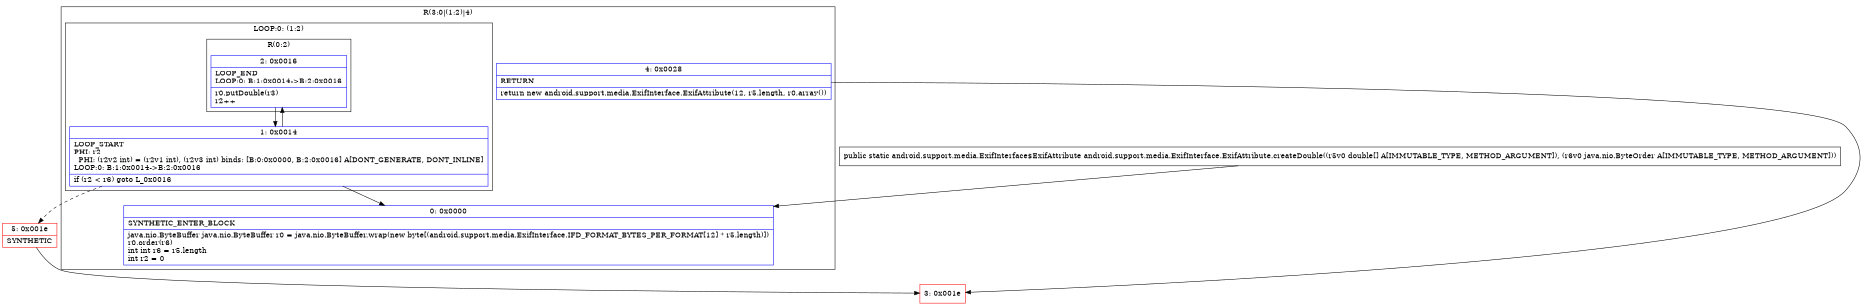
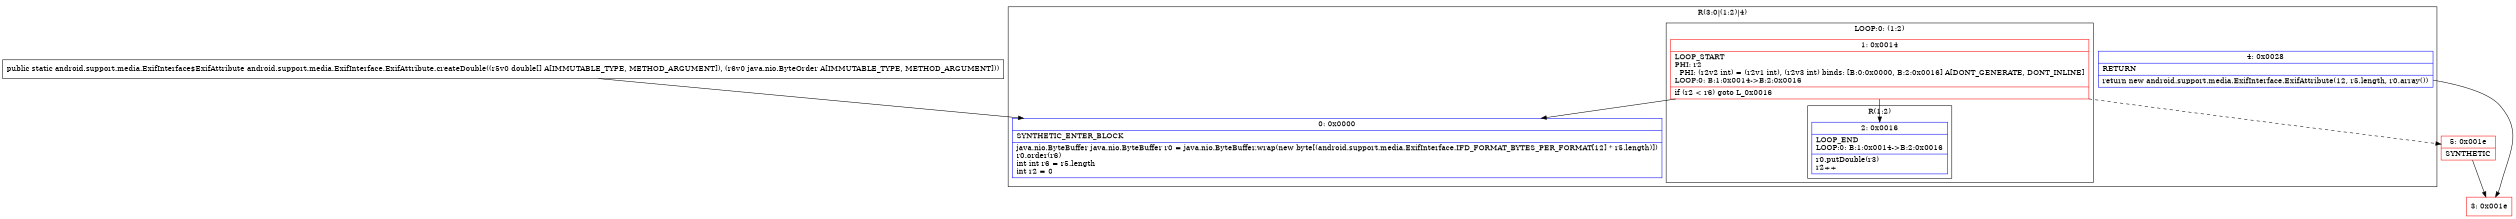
cluster "R(0:2)": label "R(0:2)" -> "R(1:2)"
edge "2: 0x0016" -> "1: 0x0014": removed
node "1: 0x0014": color blue -> red
